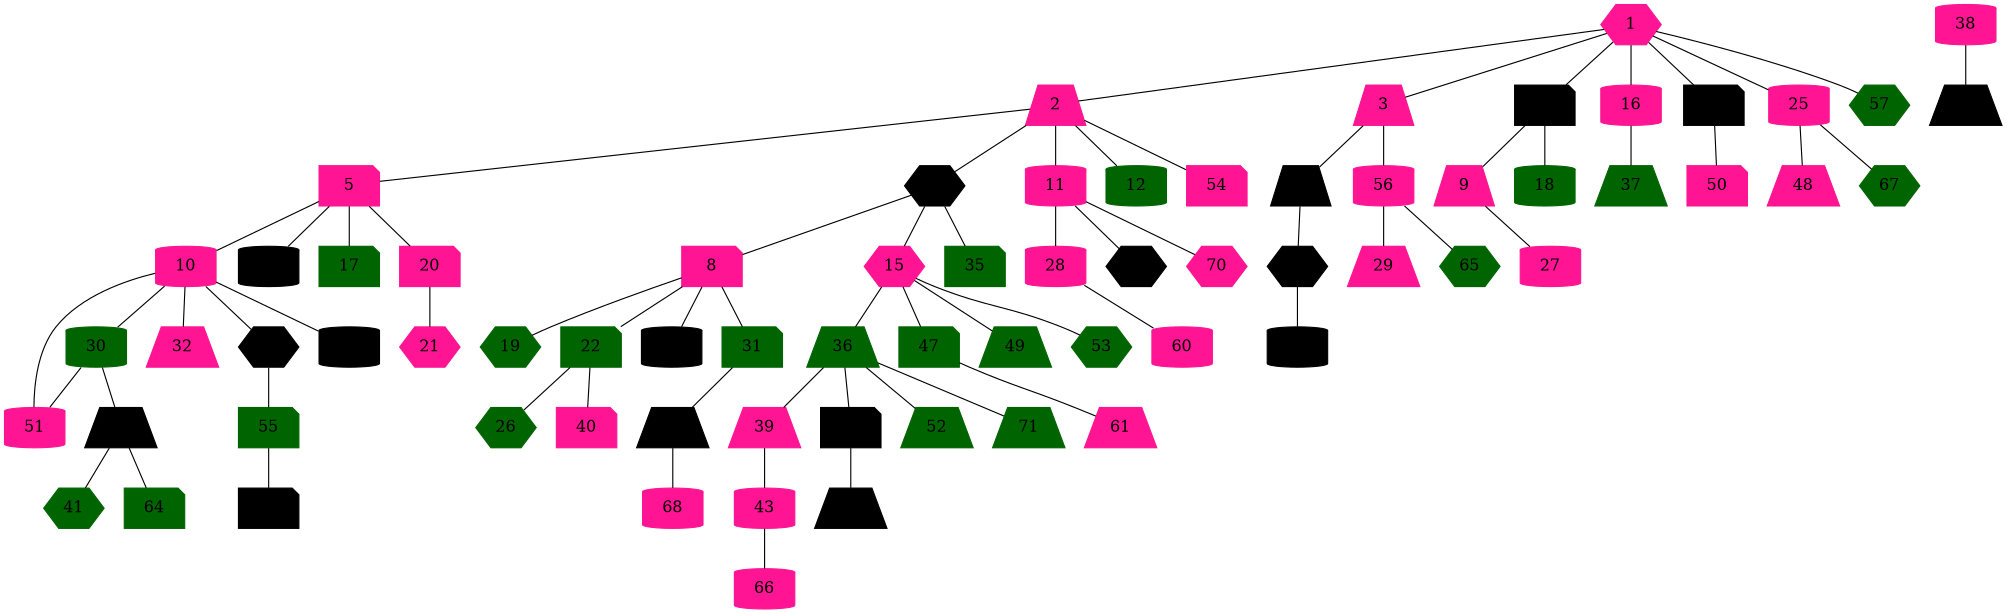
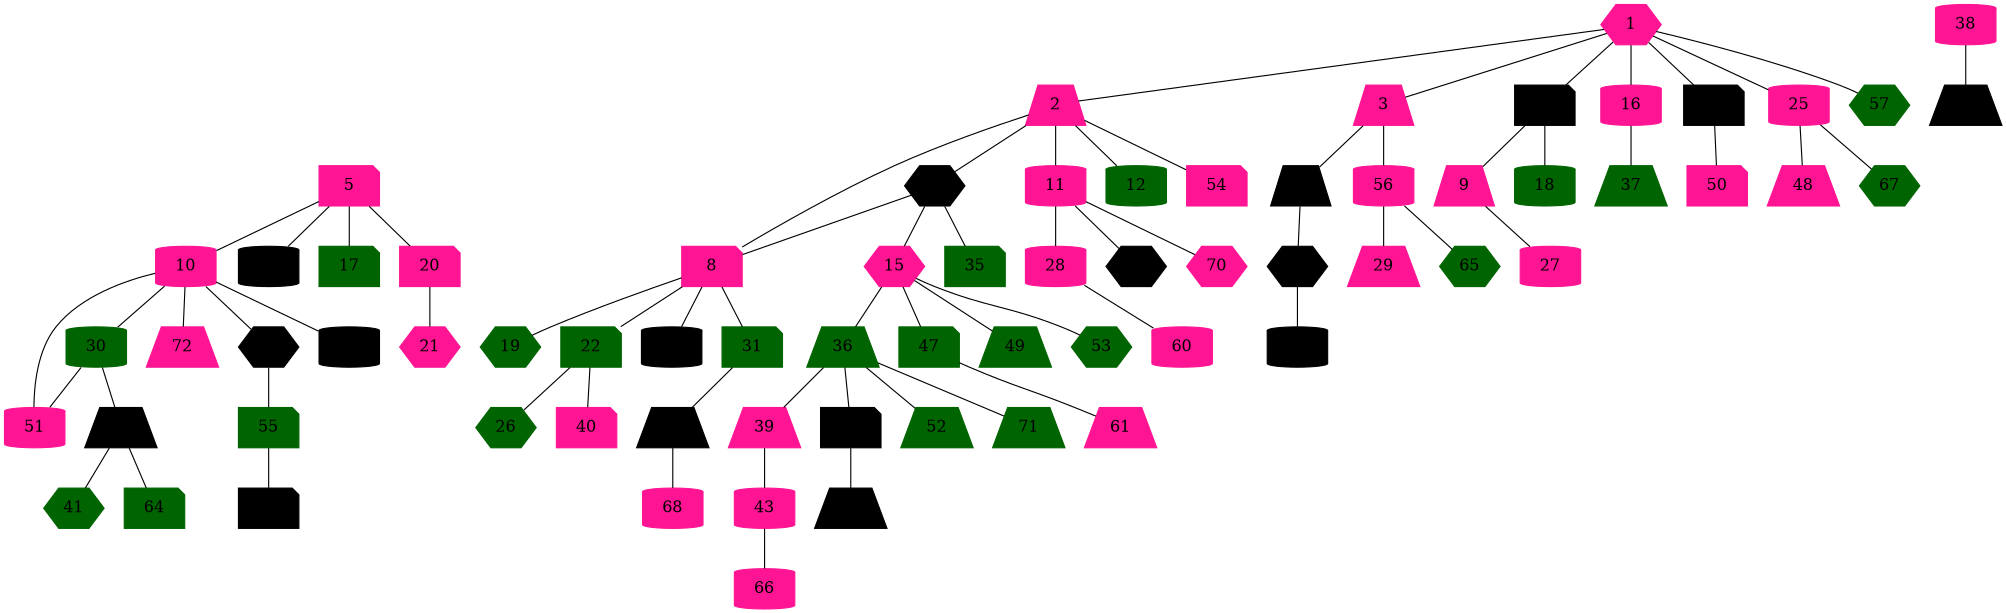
edge "2" -- "5": now "2" -- "8"
node "32": label "32" -> "72"
